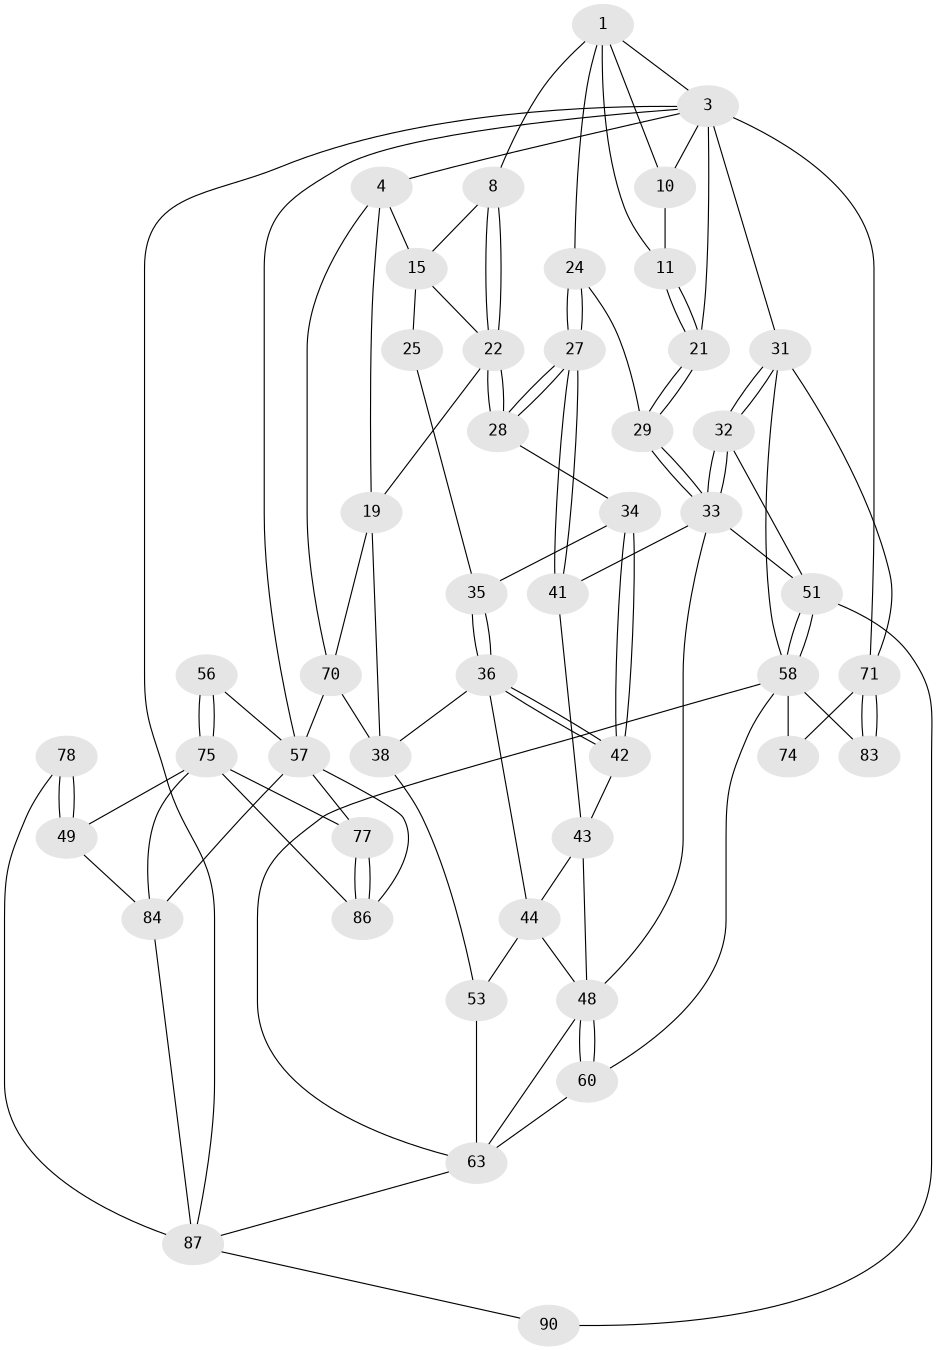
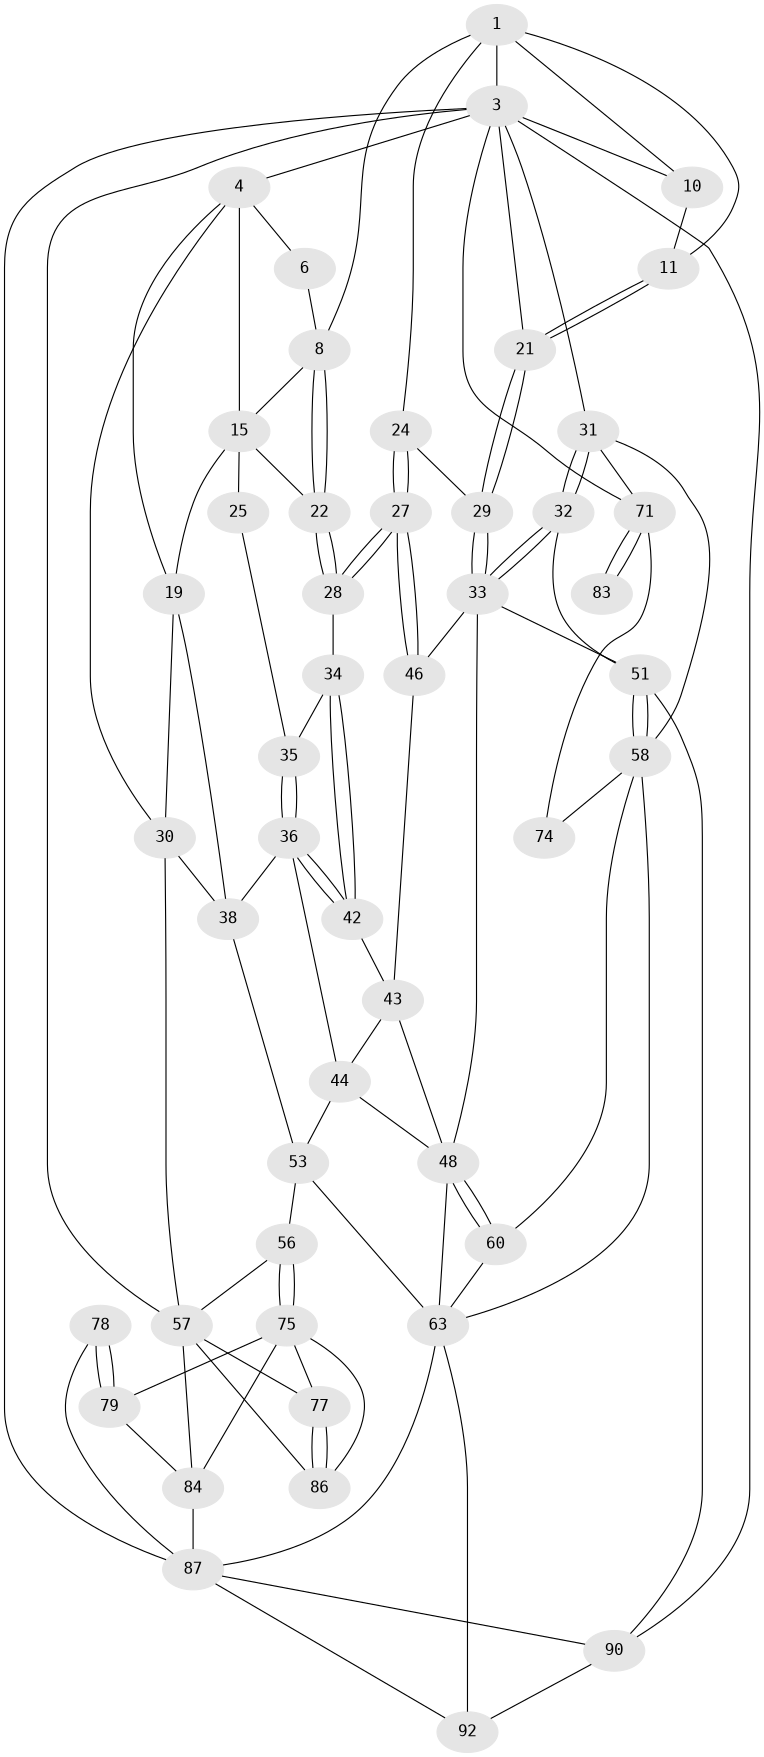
node "6": added
edge "22" -- "19": now "15" -- "19"
node "41": label "41" -> "46"
node "70": label "70" -> "30"
edge "58" -- "83": removed
node "49": label "49" -> "79"
edge "3" -- "90": added
edge "53" -- "56": added
node "92": added
